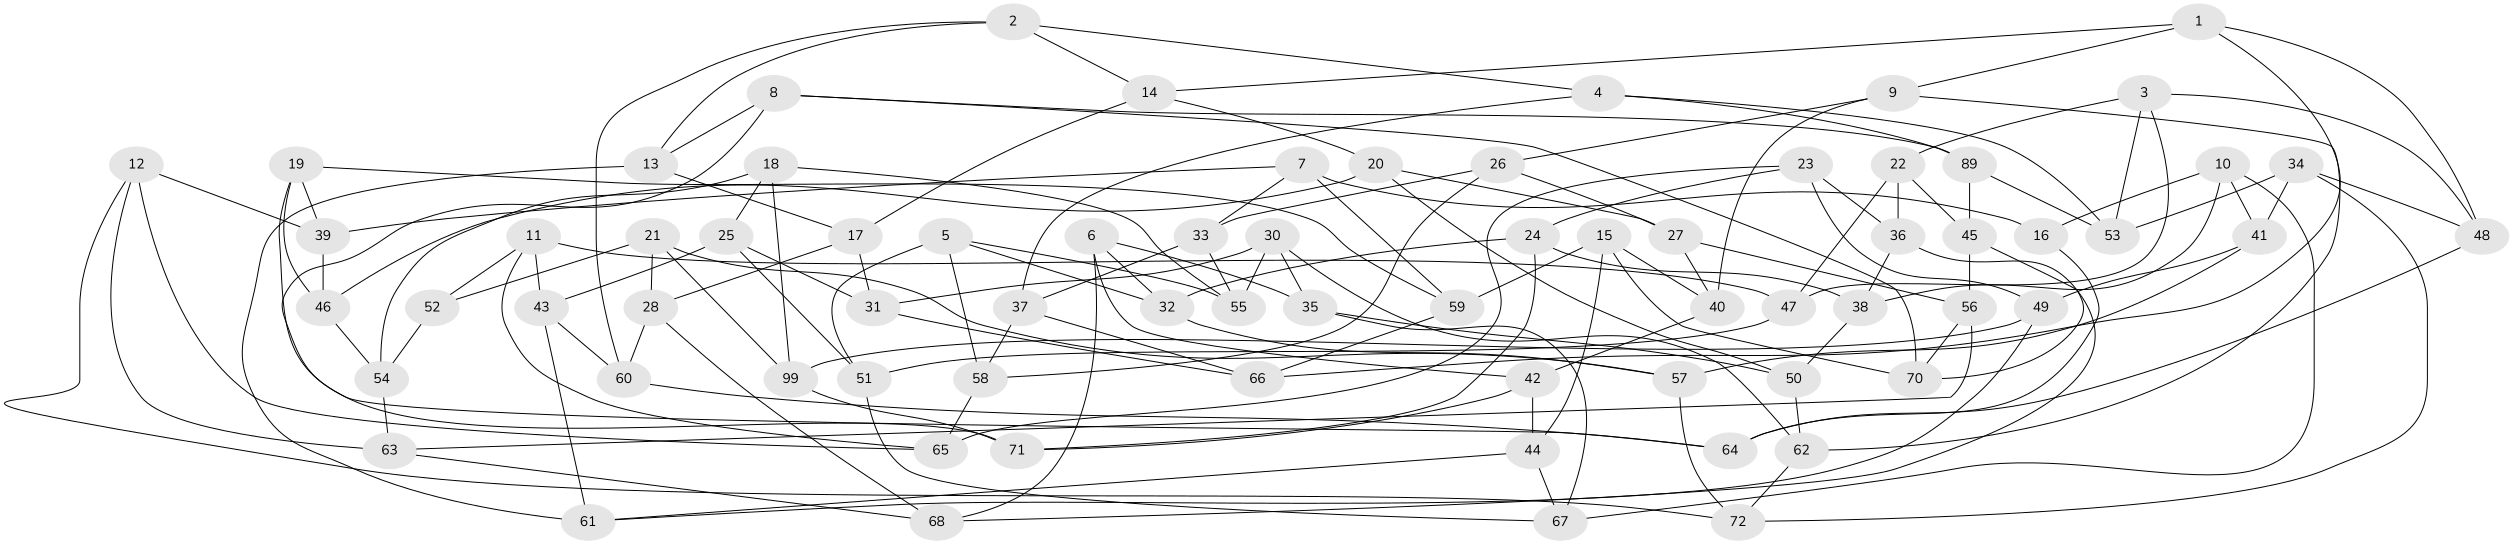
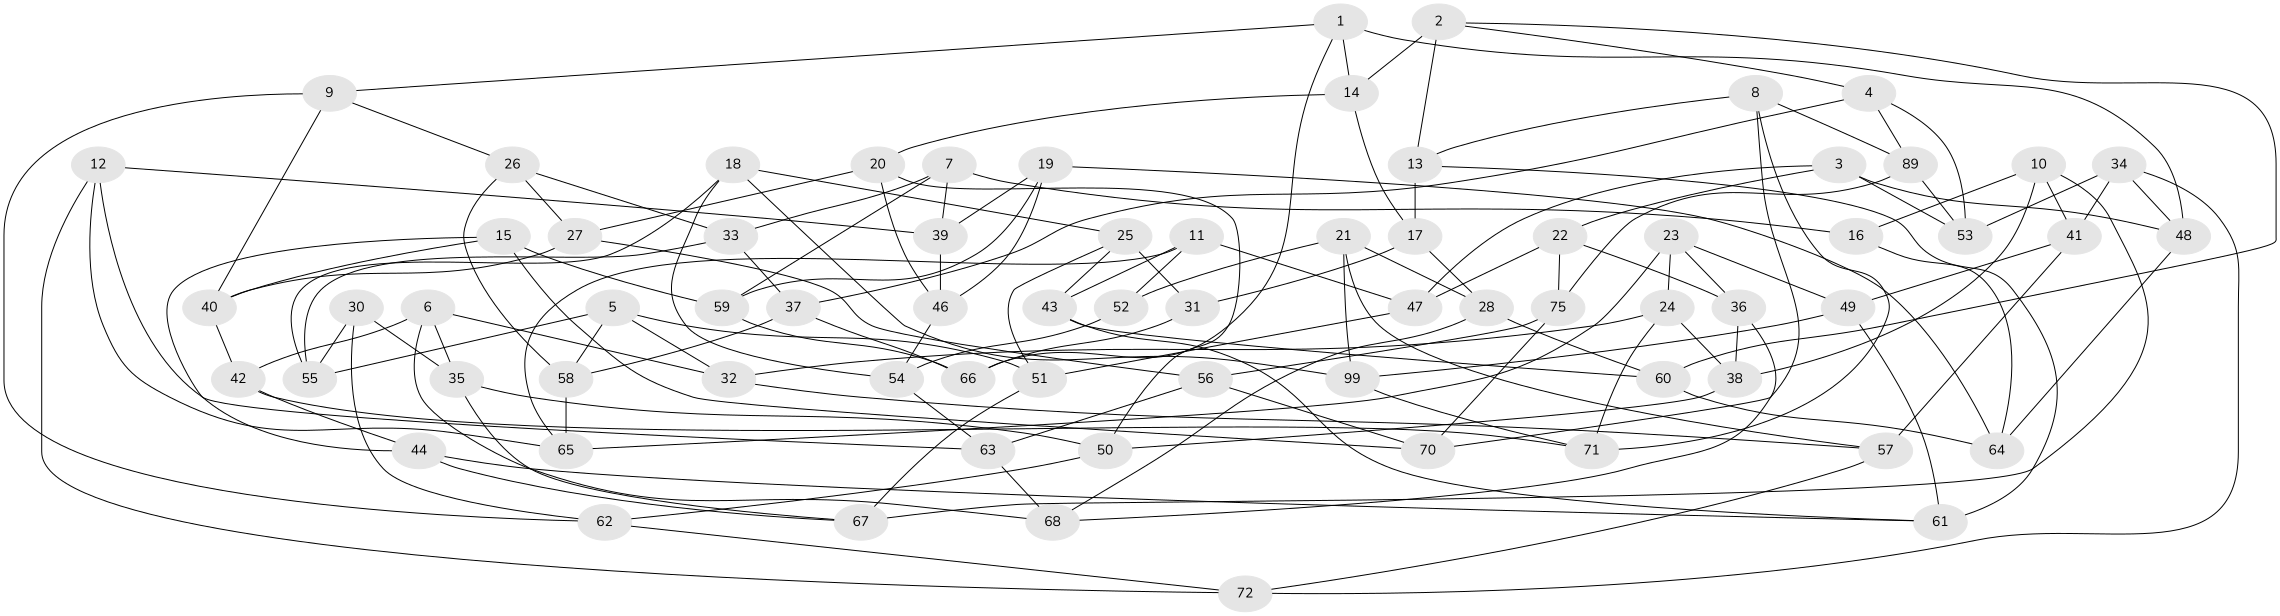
node "45": label "45" -> "75"
edge "30" -- "31": removed
